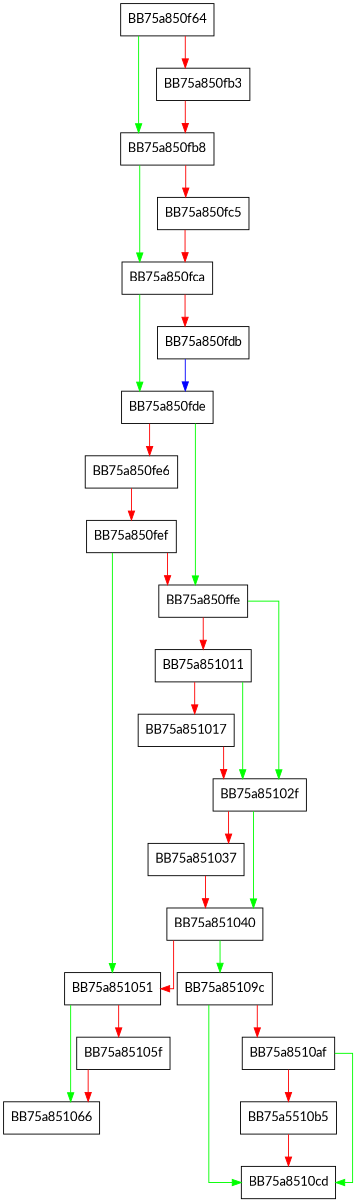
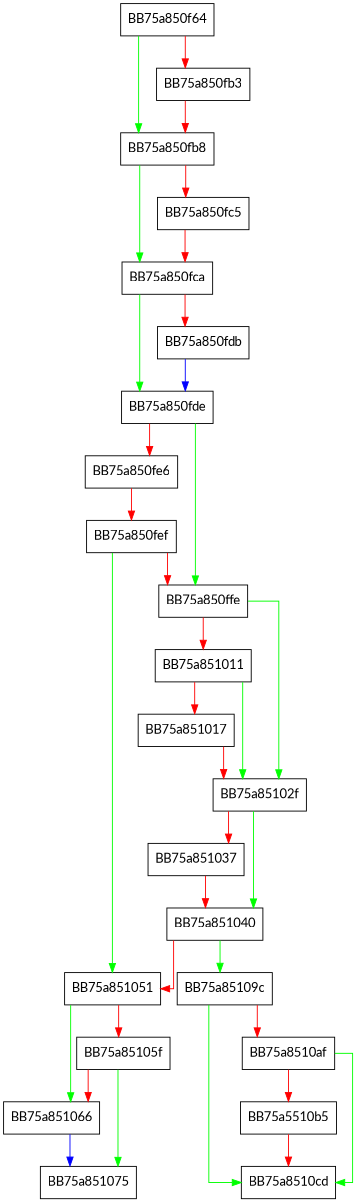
node "BB75a851075": added
